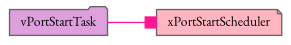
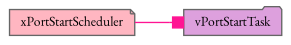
edge "vPortStartTask" -> "xPortStartScheduler": reversed
